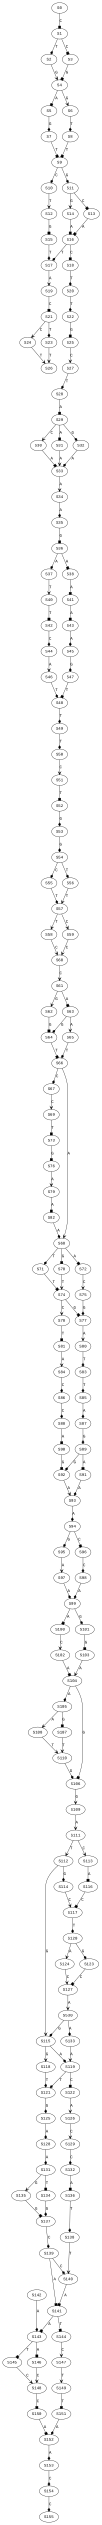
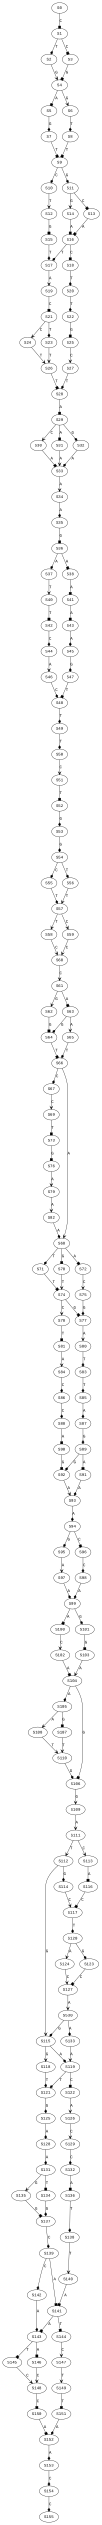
edge "S26" -> "S28": added, label "T"
edge "S46" -> "S48": label "T" -> "C"
edge "S79" -> "S82": arrowhead box -> vee
edge "S139" -> "S140": now "S139" -> "S142"
